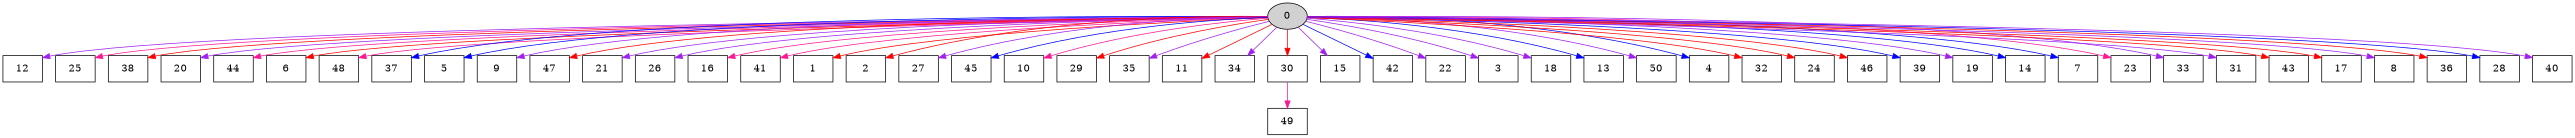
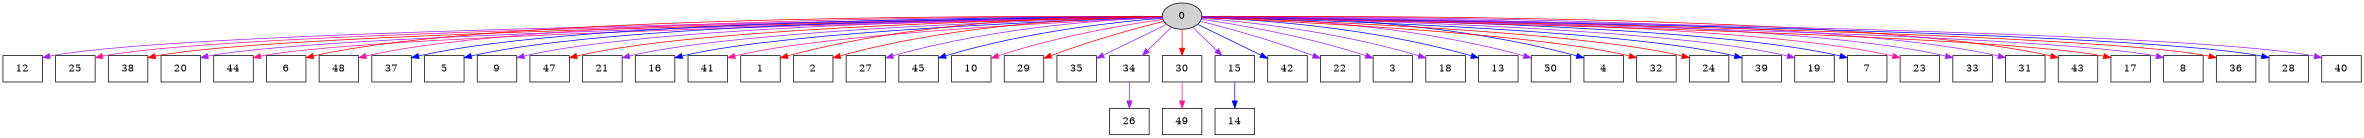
edge "0" -> "14": now "15" -> "14"
edge "0" -> "26": now "34" -> "26"
edge "0" -> "16": color deeppink -> blue
node "11": removed
node "46": removed
